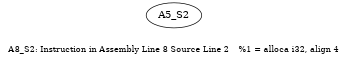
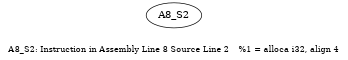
node "A5_S2": label "A5_S2" -> "A8_S2"
